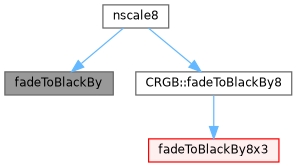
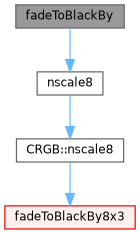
edge "nscale8" -> "fadeToBlackBy": reversed
node "CRGB::fadeToBlackBy8": label "CRGB::fadeToBlackBy8" -> "CRGB::nscale8"
